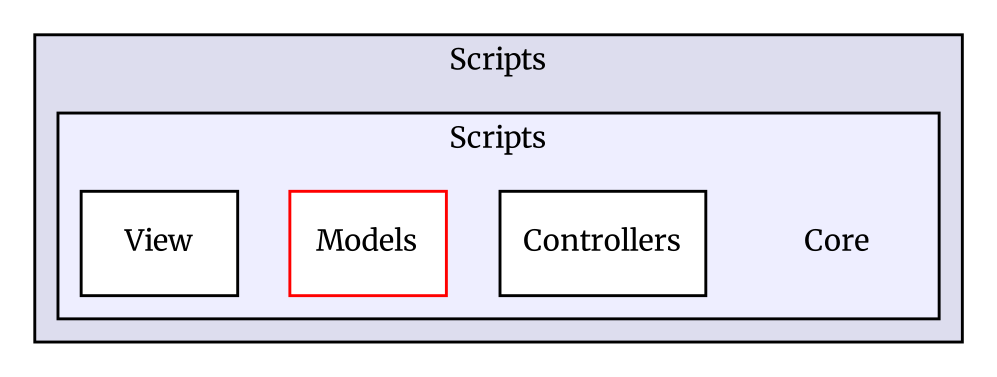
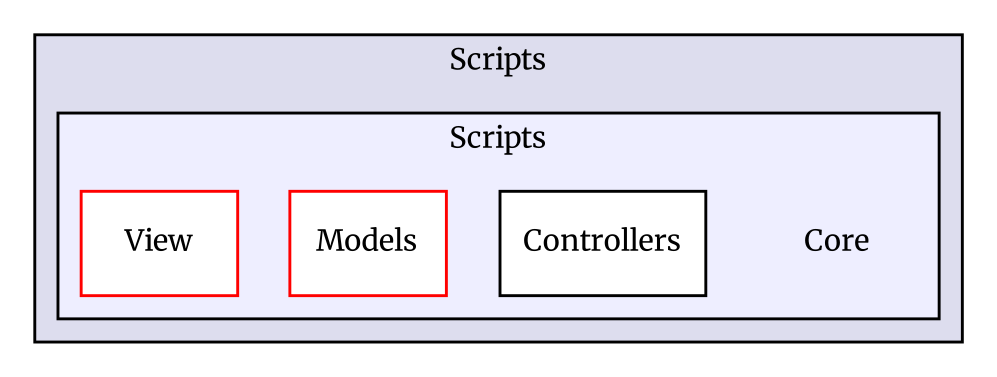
node "View": color black -> red
